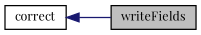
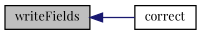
edge "writeFields" -> "correct": reversed
